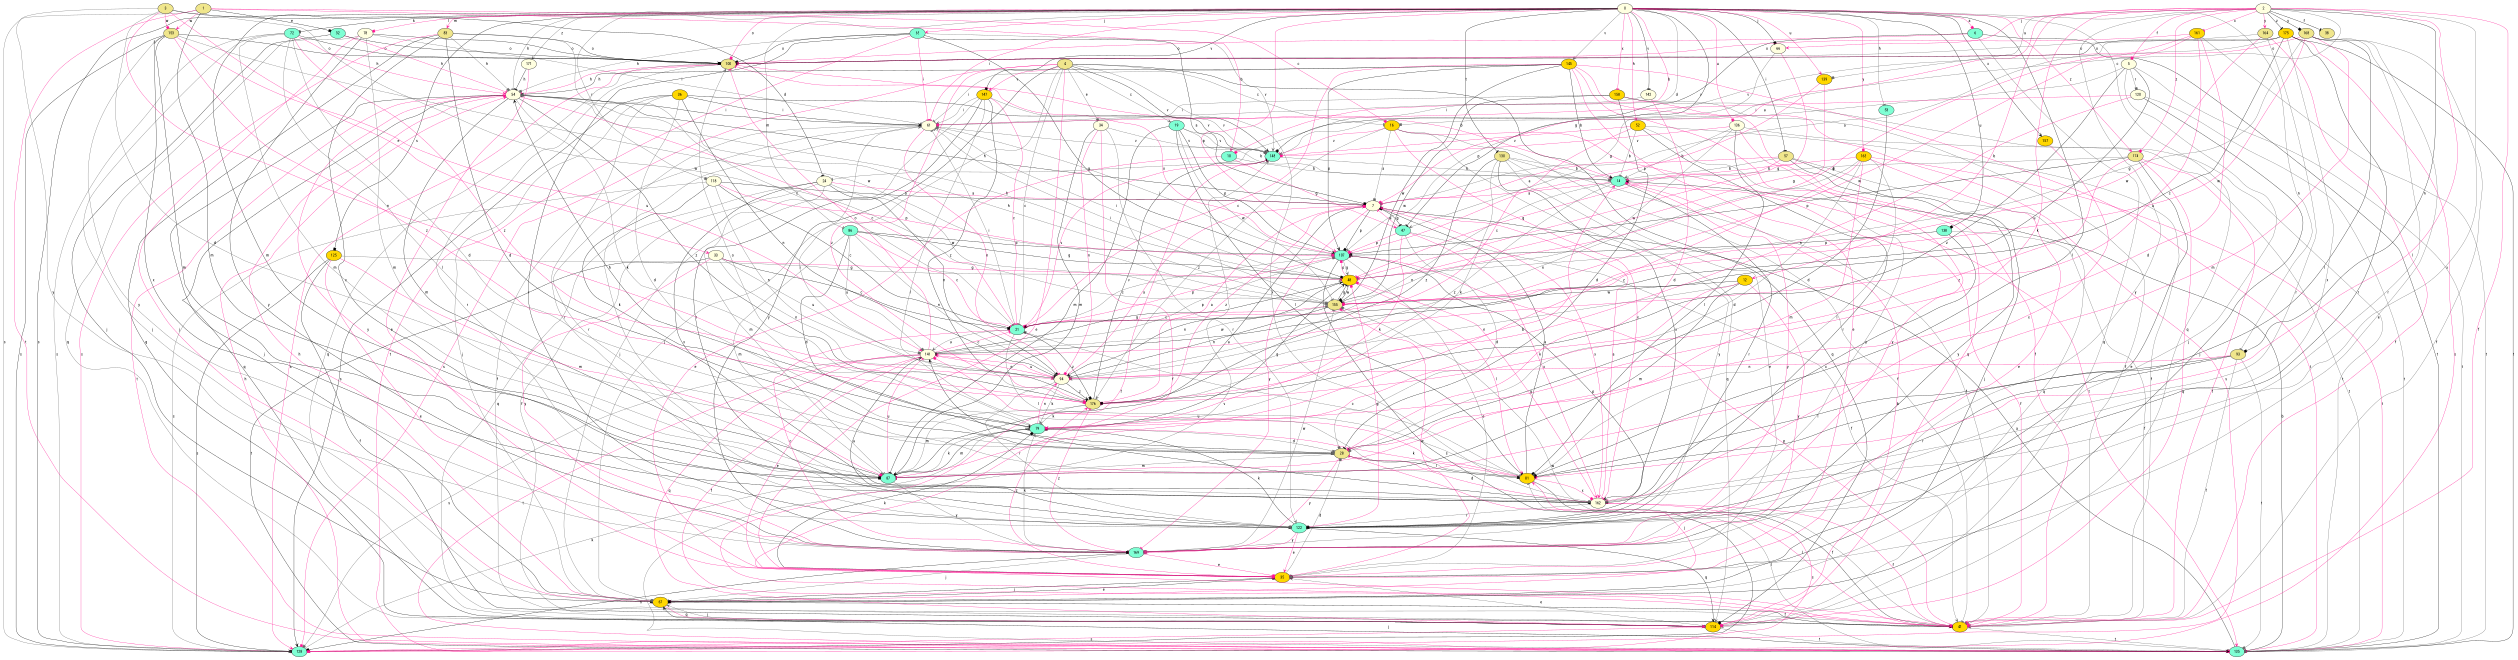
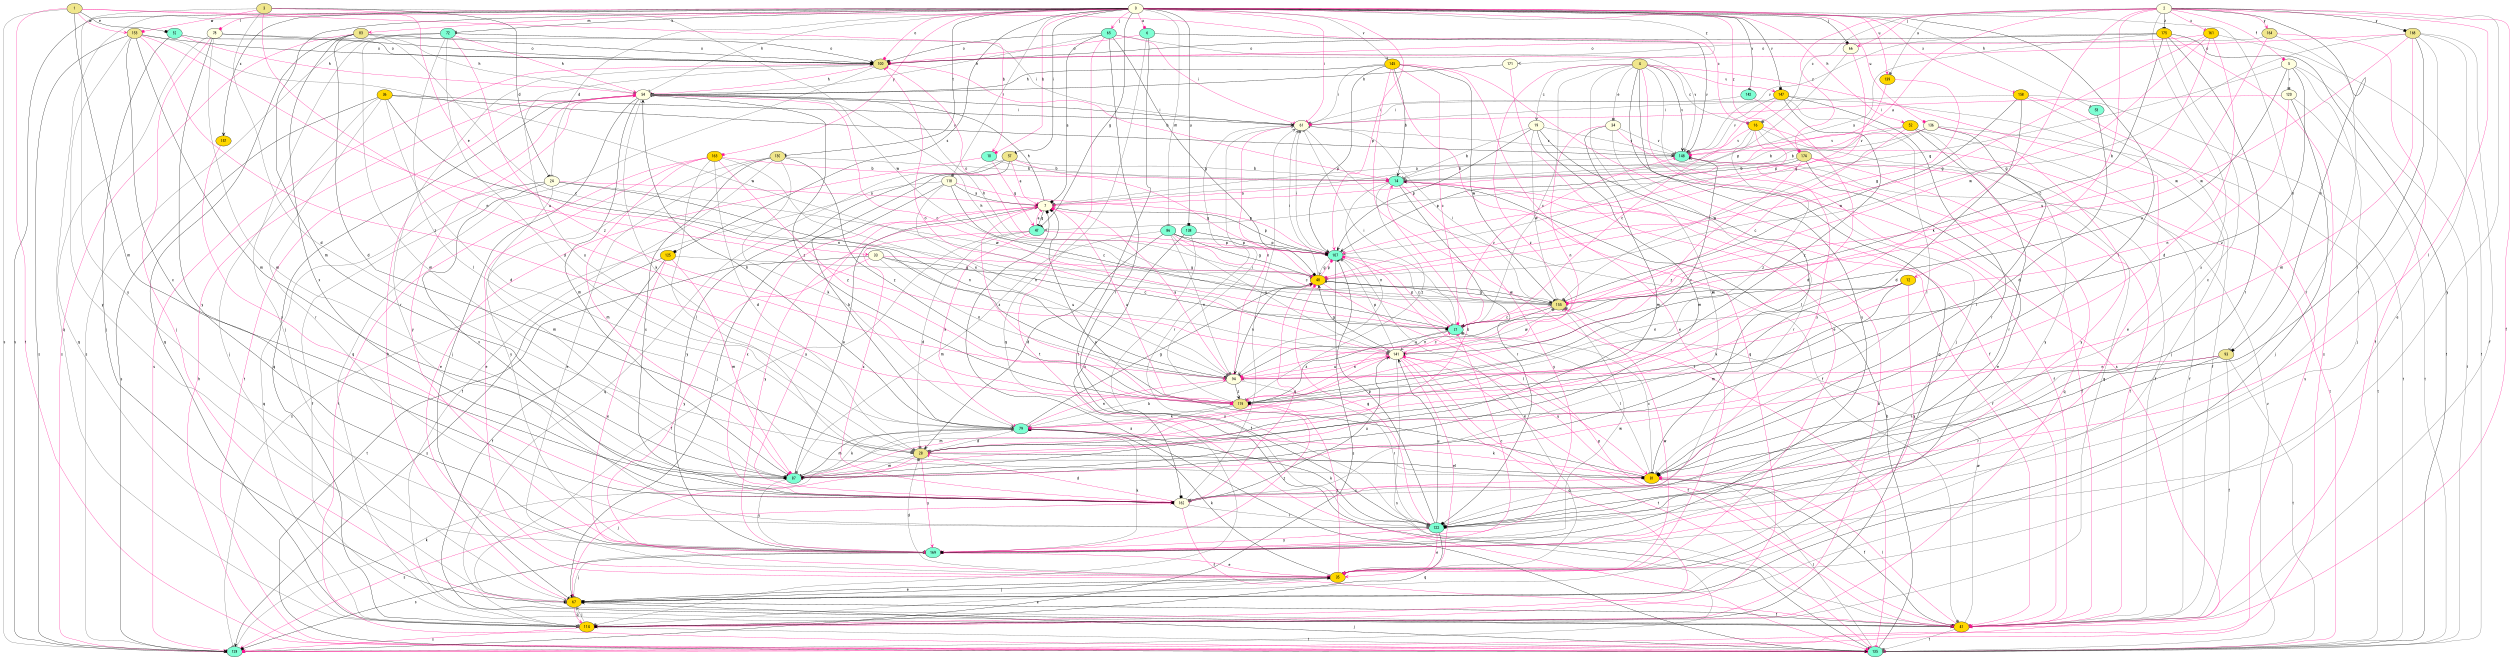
node "38": removed
node "142": fillcolor lightyellow -> aquamarine
node "19": fillcolor aquamarine -> lightyellow
